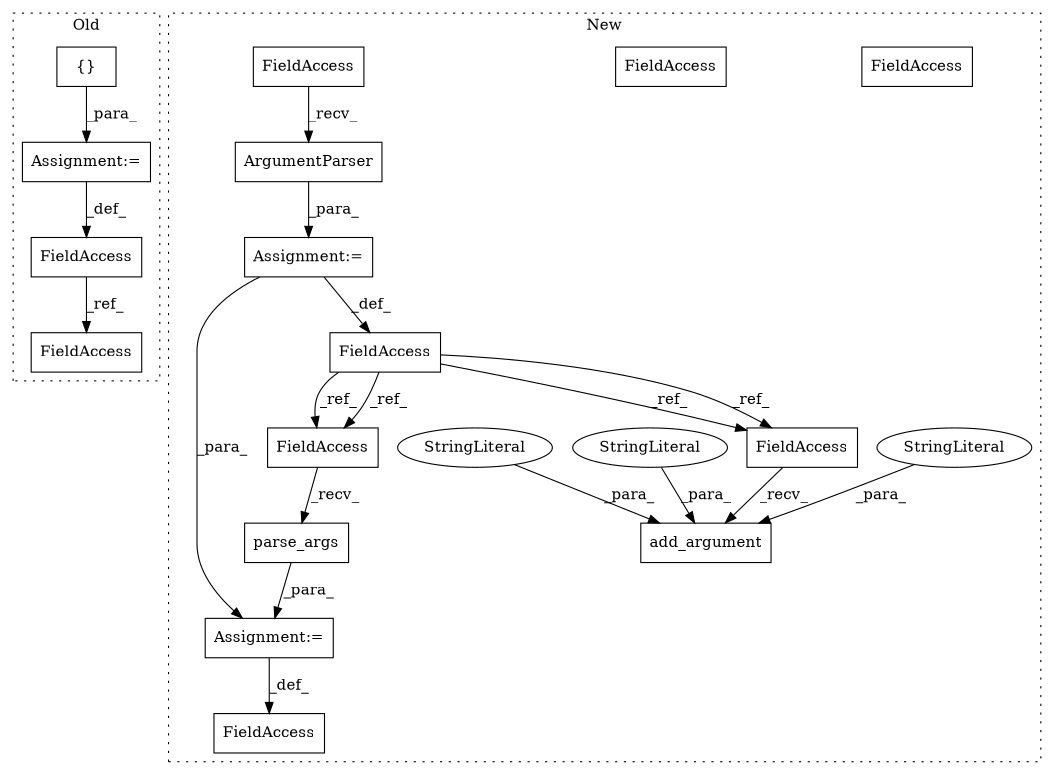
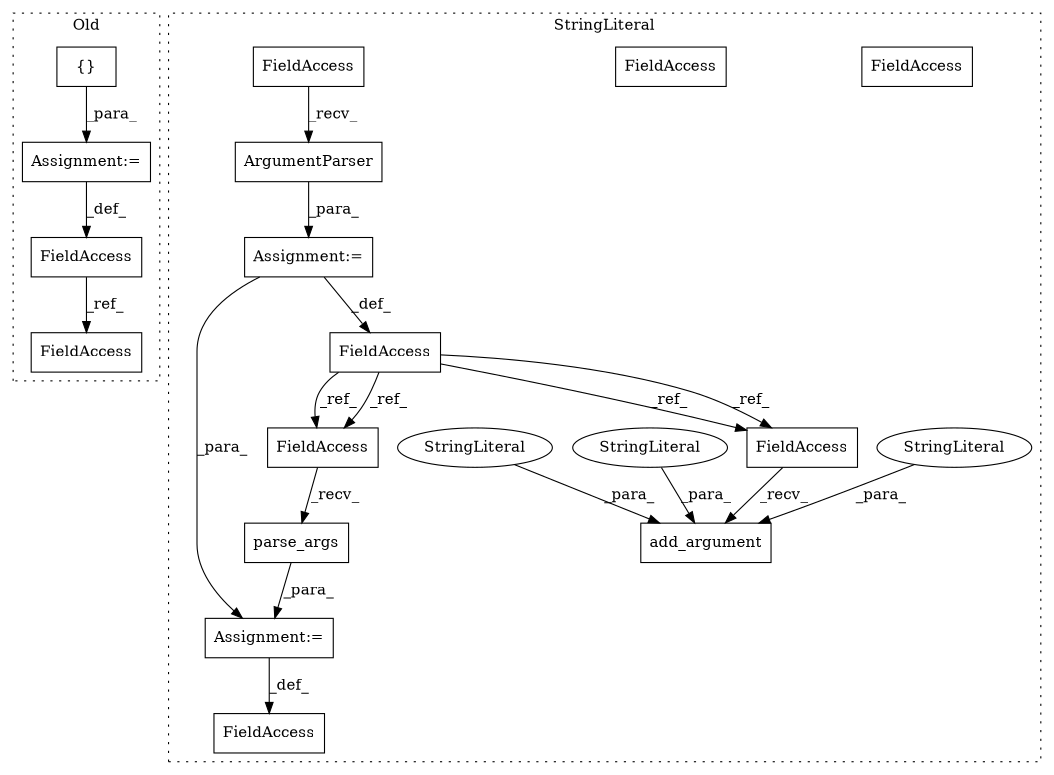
cluster "New": label "New" -> "StringLiteral"
